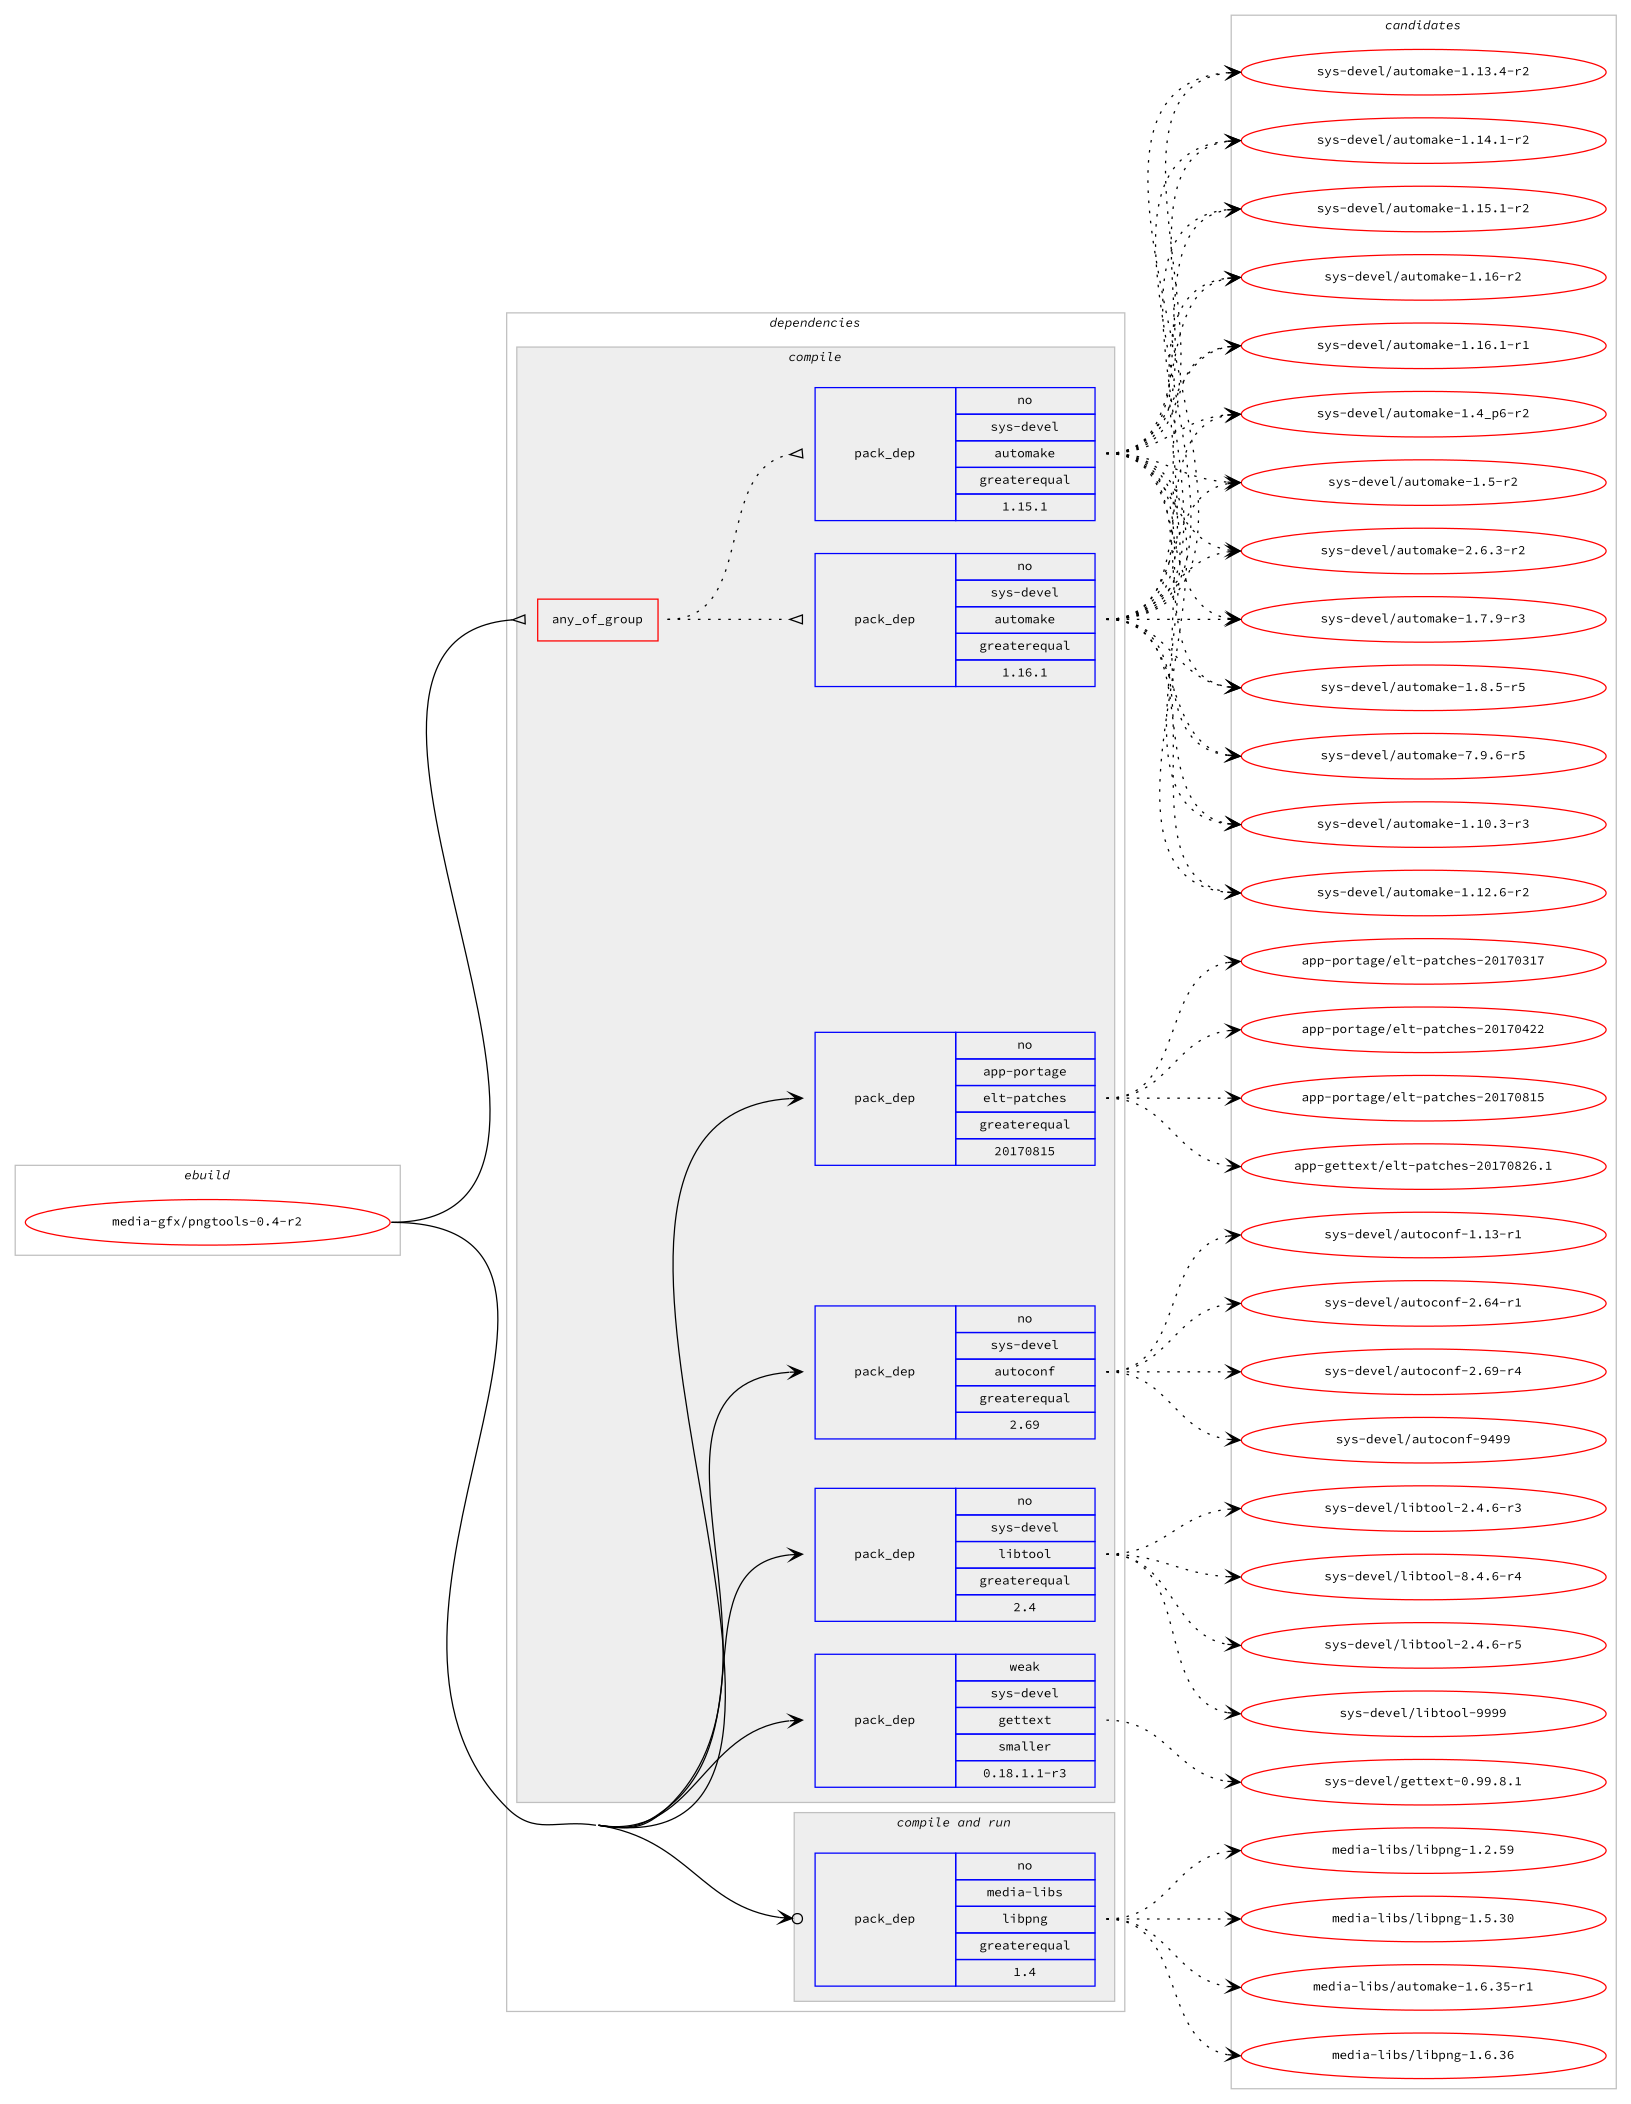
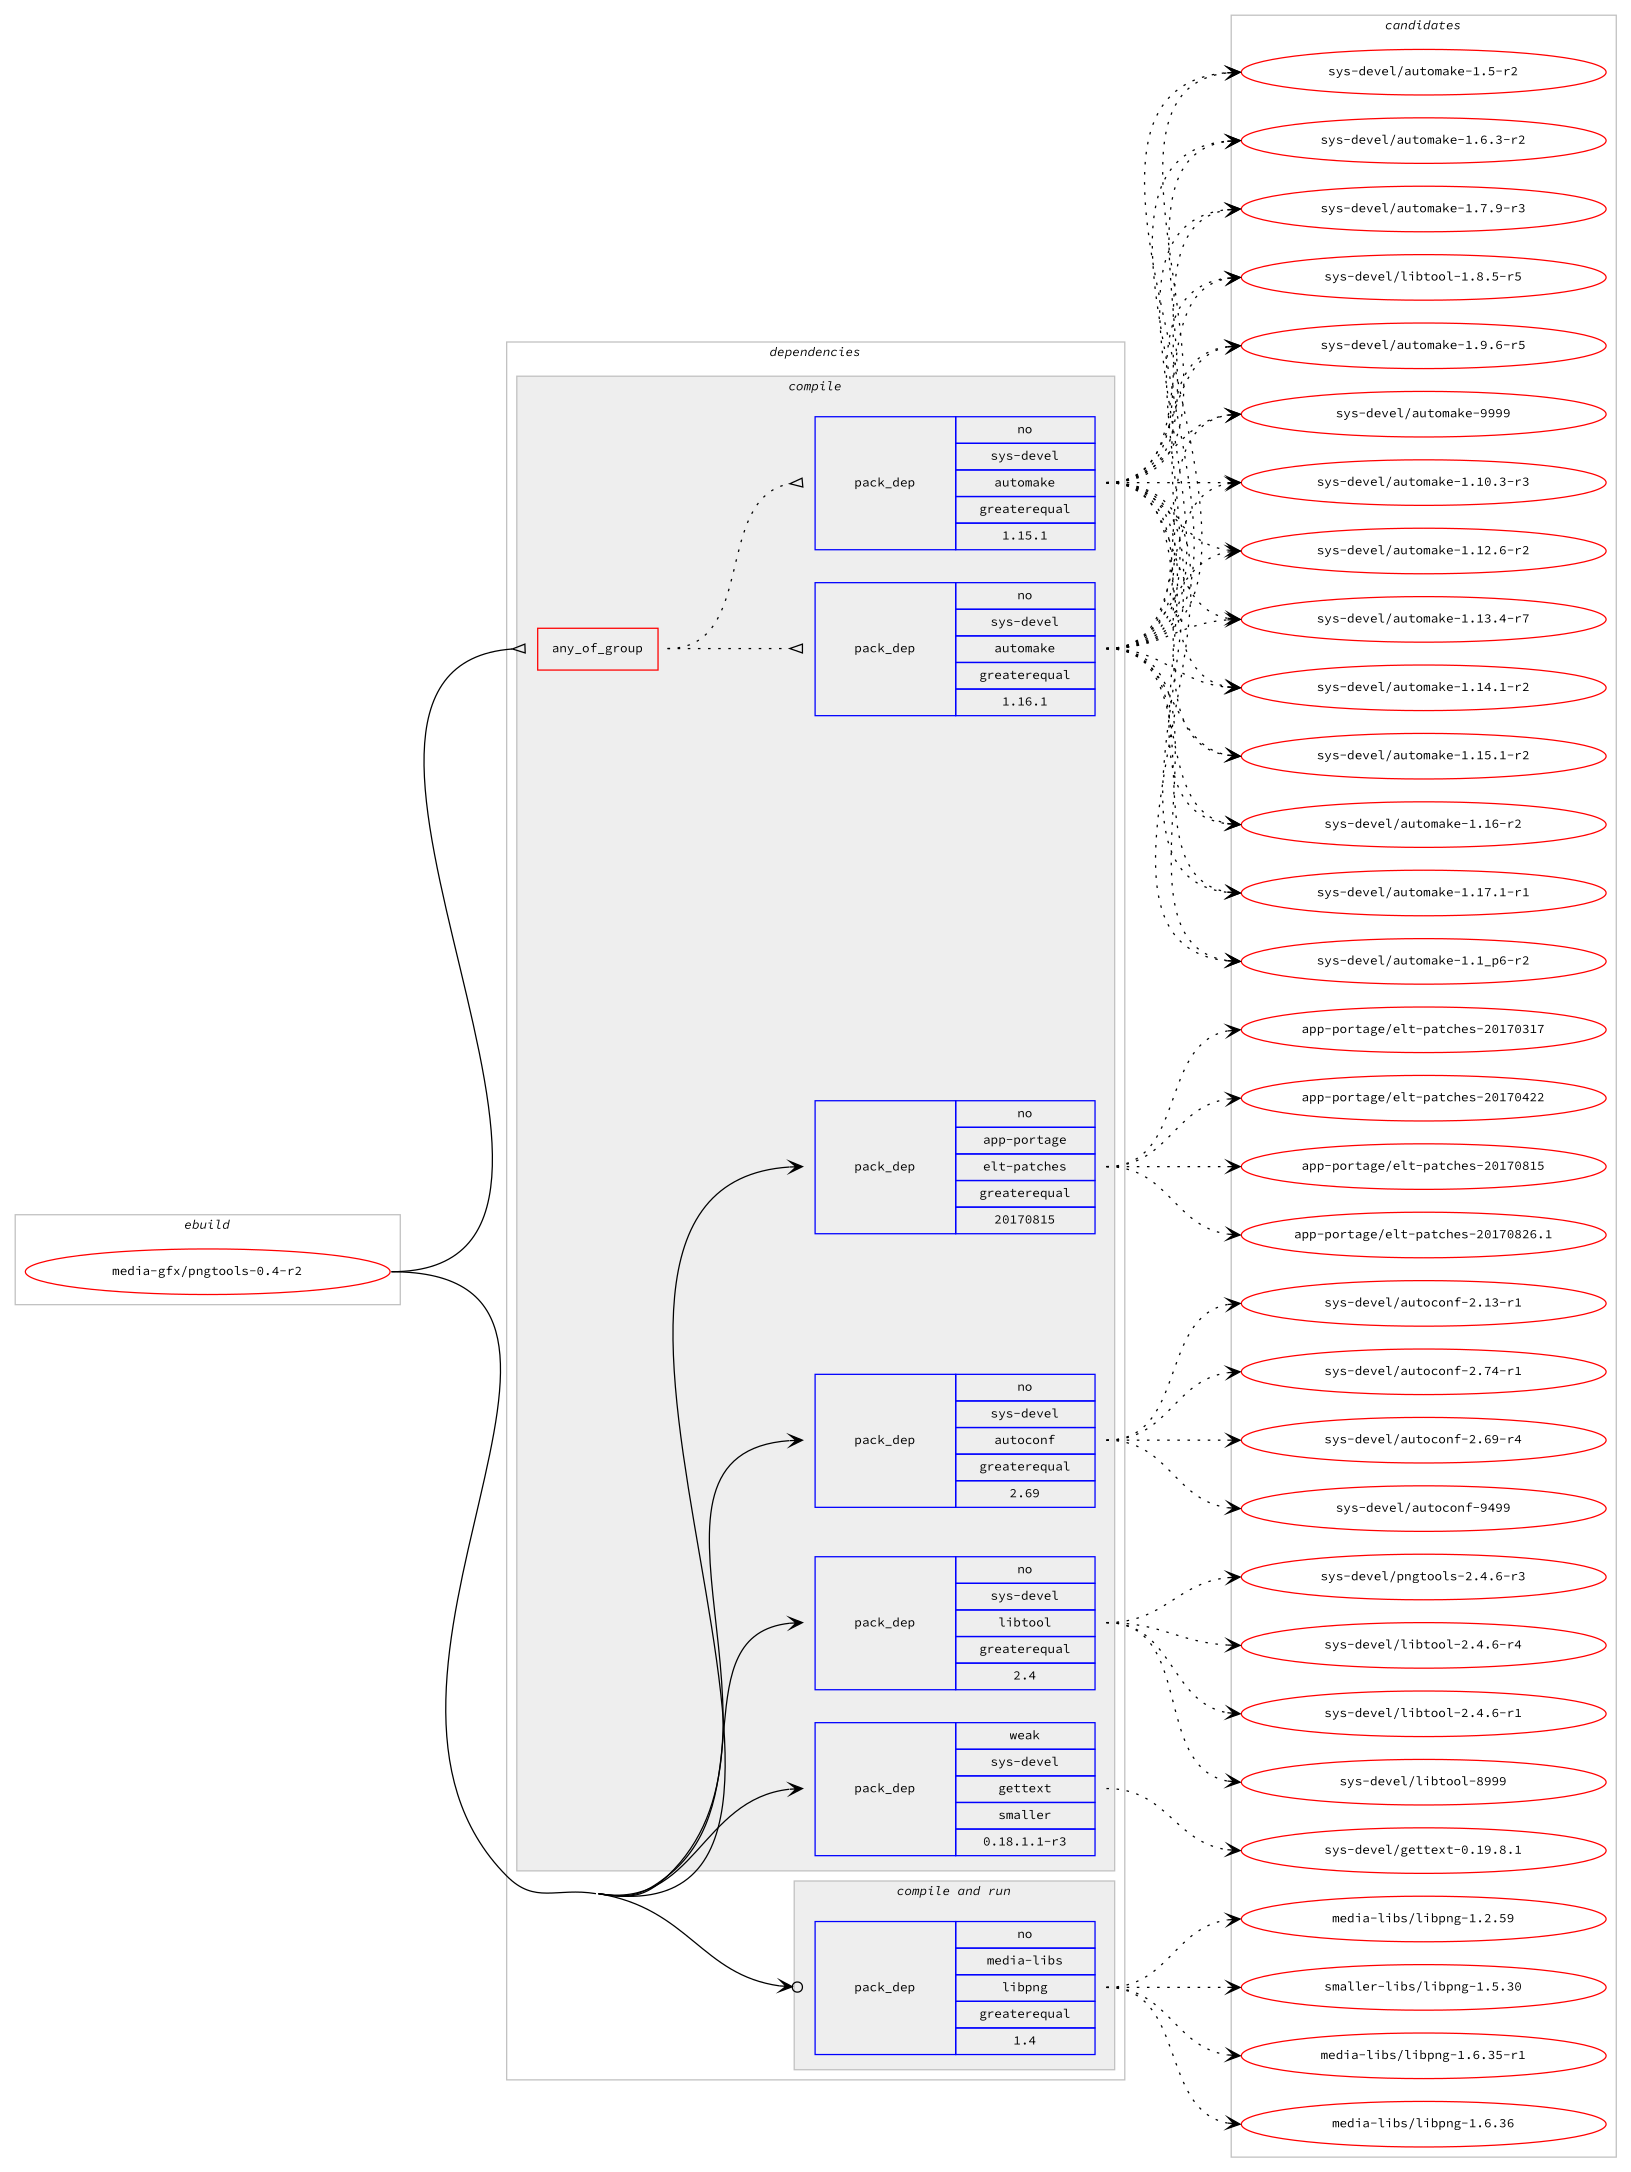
node "sys-devel/automake-1.13.4-r2": label "sys-devel/automake-1.13.4-r2" -> "sys-devel/automake-1.13.4-r7"
node "sys-devel/automake-1.16.1-r1": label "sys-devel/automake-1.16.1-r1" -> "sys-devel/automake-1.17.1-r1"
node "sys-devel/automake-9999": added
node "sys-devel/automake-1.4_p6-r2": label "sys-devel/automake-1.4_p6-r2" -> "sys-devel/automake-1.1_p6-r2"
node "sys-devel/automake-2.6.3-r2": label "sys-devel/automake-2.6.3-r2" -> "sys-devel/automake-1.6.3-r2"
node "sys-devel/automake-1.8.5-r5": label "sys-devel/automake-1.8.5-r5" -> "sys-devel/libtool-1.8.5-r5"
node "sys-devel/automake-7.9.6-r5": label "sys-devel/automake-7.9.6-r5" -> "sys-devel/automake-1.9.6-r5"
node "app-gettext/elt-patches-20170826.1": label "app-gettext/elt-patches-20170826.1" -> "app-portage/elt-patches-20170826.1"
node "sys-devel/autoconf-1.13-r1": label "sys-devel/autoconf-1.13-r1" -> "sys-devel/autoconf-2.13-r1"
node "sys-devel/autoconf-2.64-r1": label "sys-devel/autoconf-2.64-r1" -> "sys-devel/autoconf-2.74-r1"
node "sys-devel/libtool-2.4.6-r3": label "sys-devel/libtool-2.4.6-r3" -> "sys-devel/pngtools-2.4.6-r3"
node "sys-devel/libtool-8.4.6-r4": label "sys-devel/libtool-8.4.6-r4" -> "sys-devel/libtool-2.4.6-r4"
node "sys-devel/libtool-2.4.6-r5": label "sys-devel/libtool-2.4.6-r5" -> "sys-devel/libtool-2.4.6-r1"
node "sys-devel/libtool-9999": label "sys-devel/libtool-9999" -> "sys-devel/libtool-8999"
node "sys-devel/gettext-0.99.8.1": label "sys-devel/gettext-0.99.8.1" -> "sys-devel/gettext-0.19.8.1"
node "media-libs/libpng-1.5.30": label "media-libs/libpng-1.5.30" -> "smaller-libs/libpng-1.5.30"
node "media-libs/automake-1.6.35-r1": label "media-libs/automake-1.6.35-r1" -> "media-libs/libpng-1.6.35-r1"
